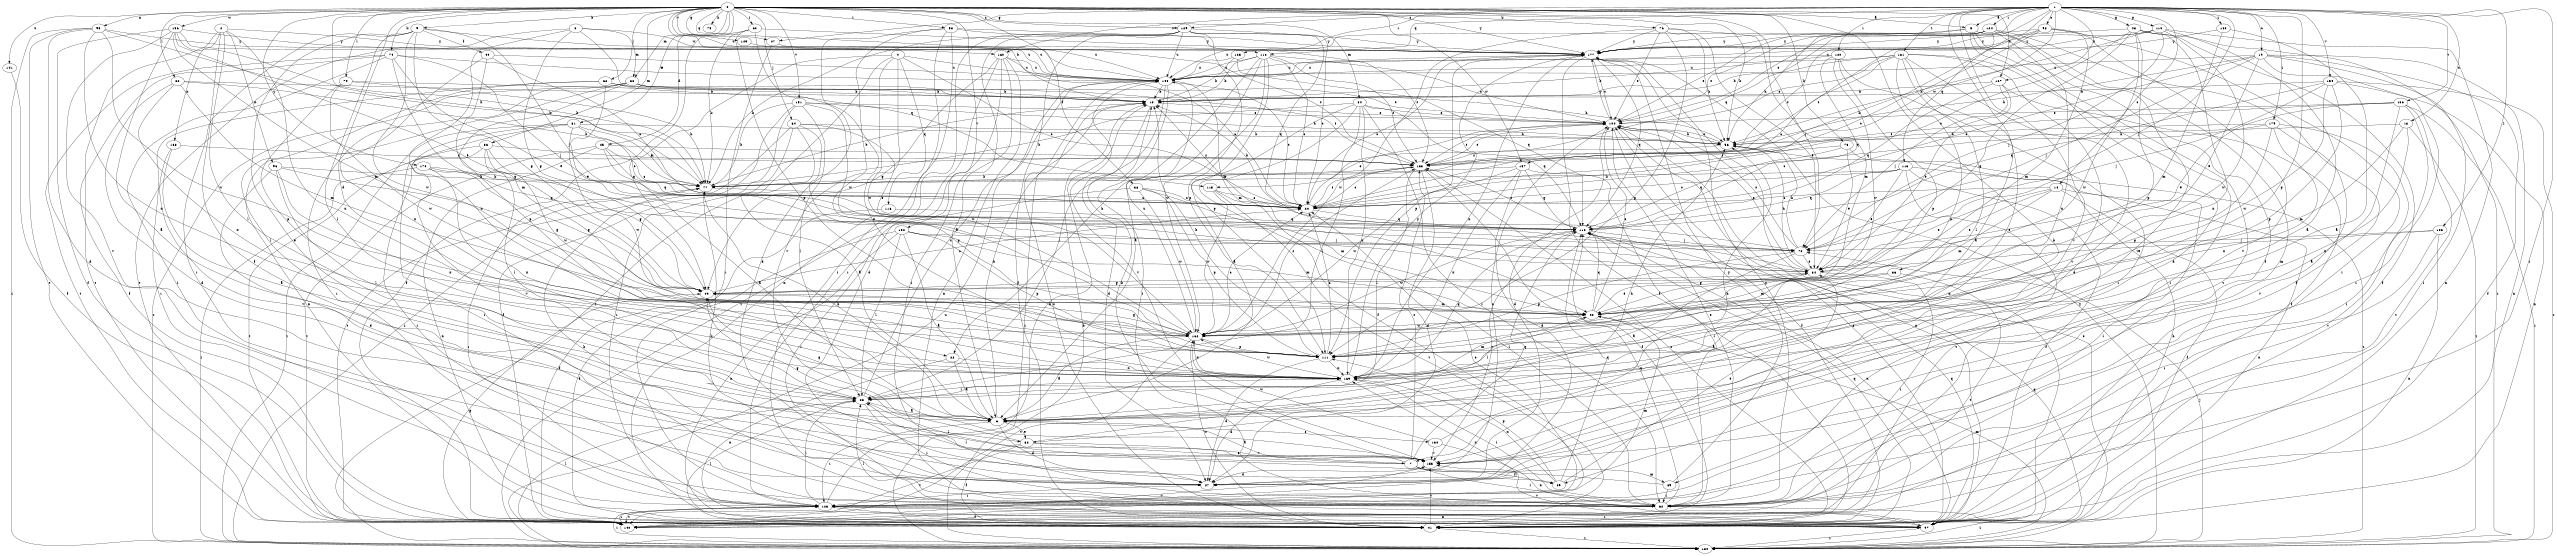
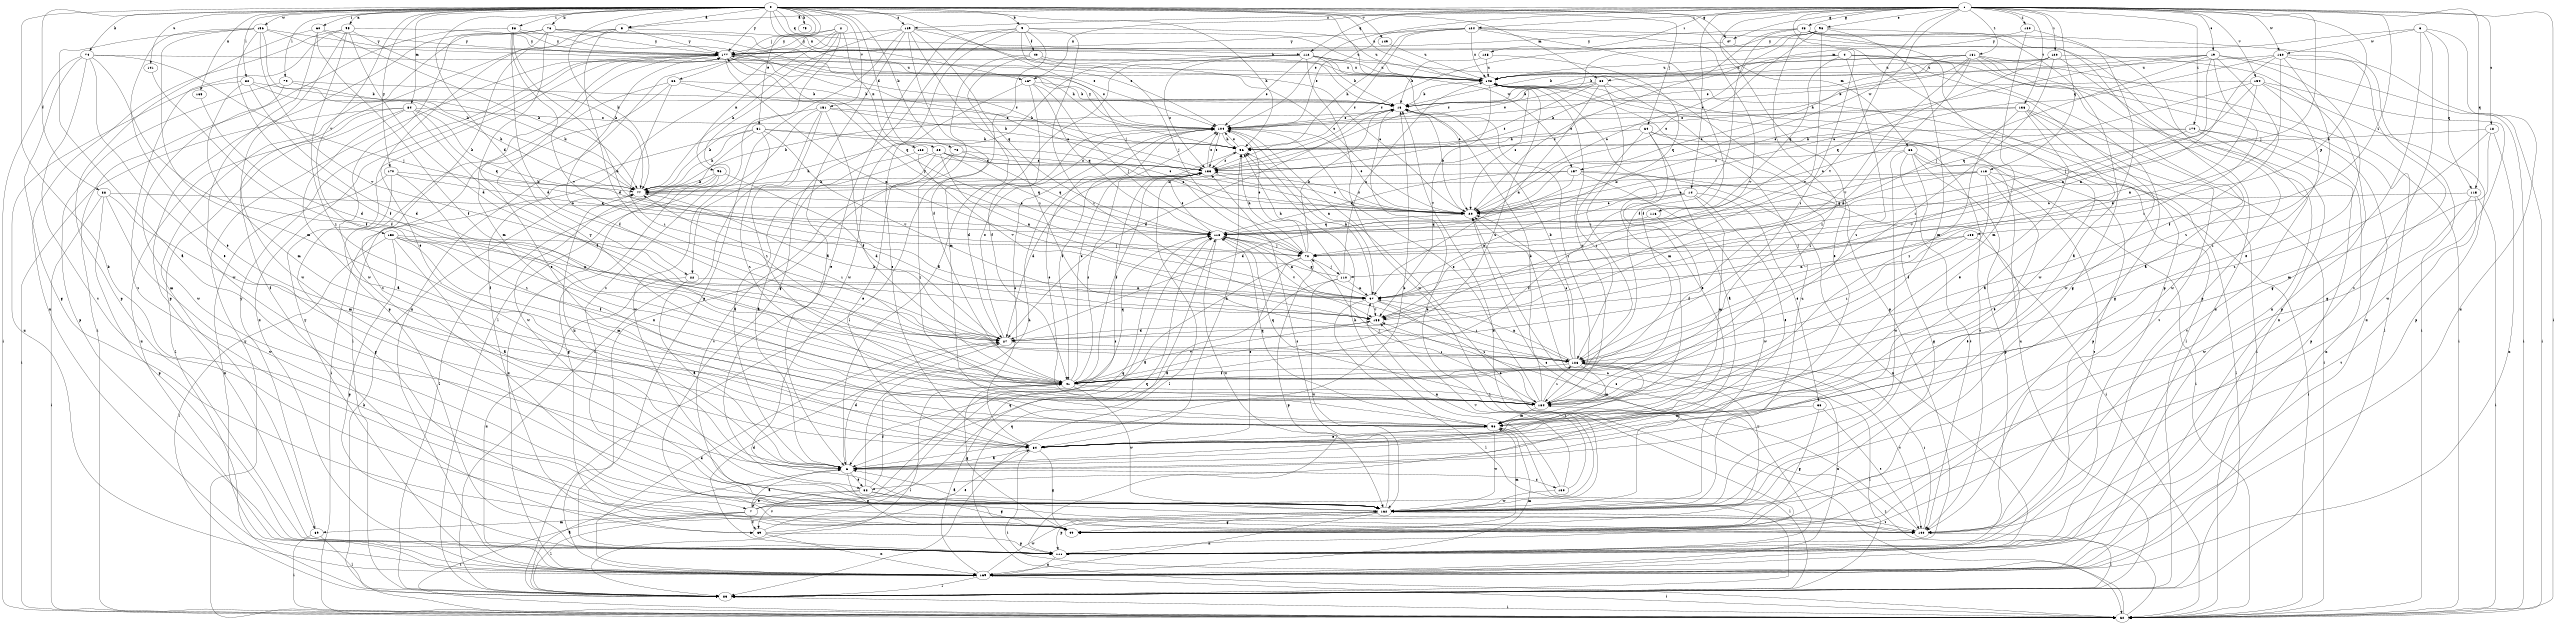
node "165": added
edge "110" -> "70": reversed
edge "88" -> "111": now "86" -> "111"
edge "32" -> "155": now "32" -> "39"
